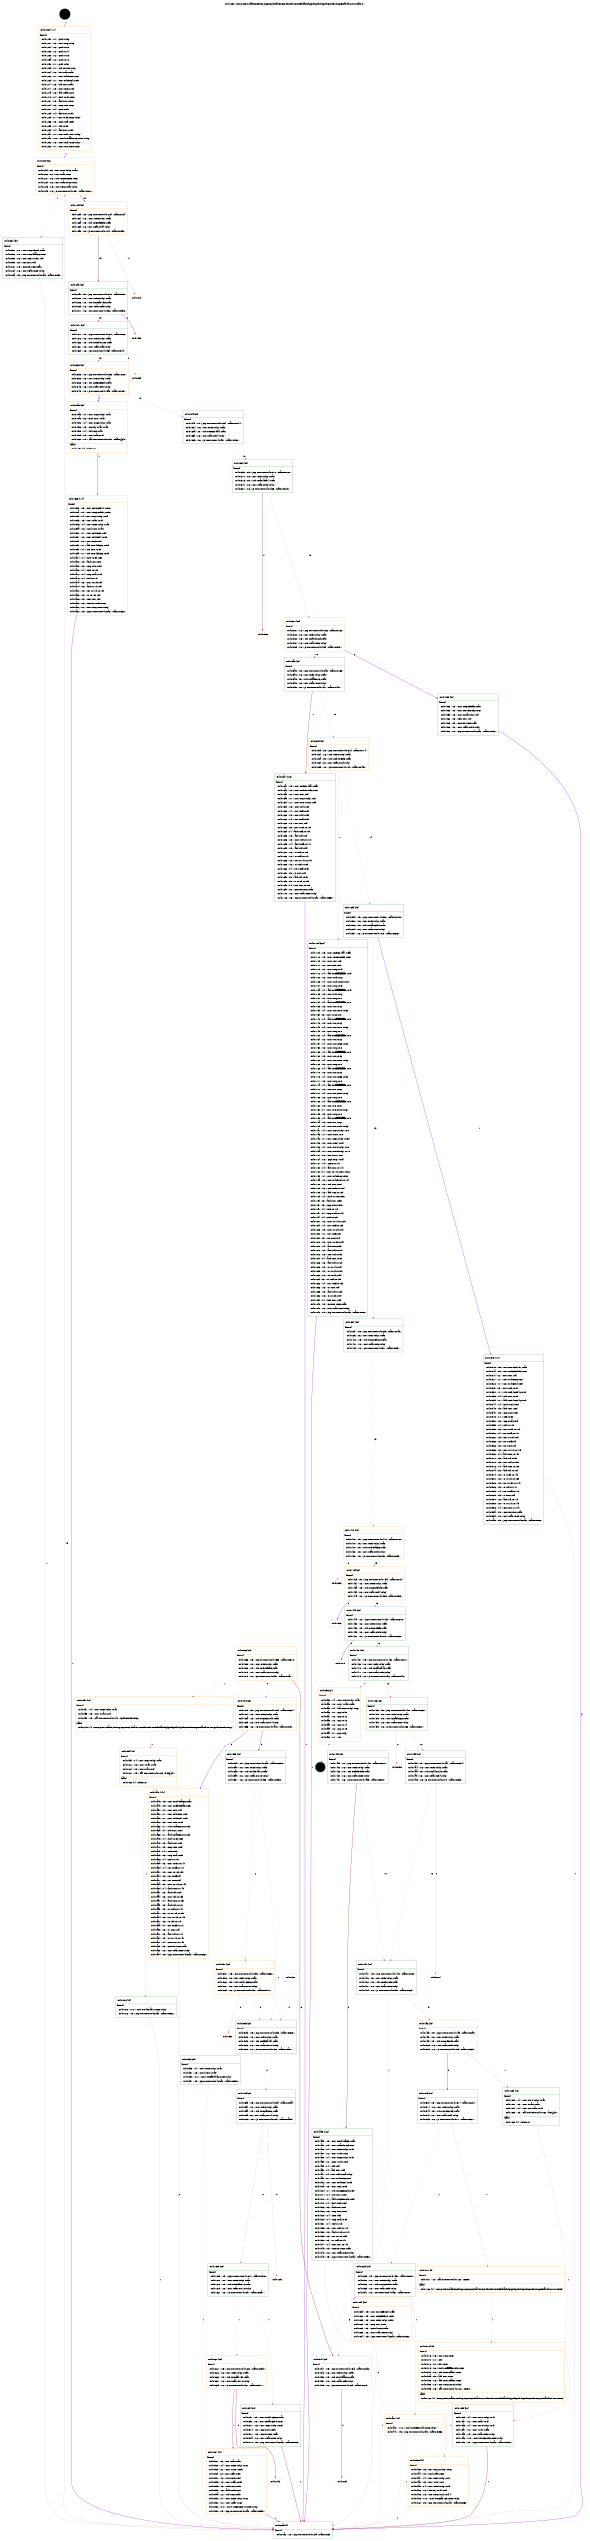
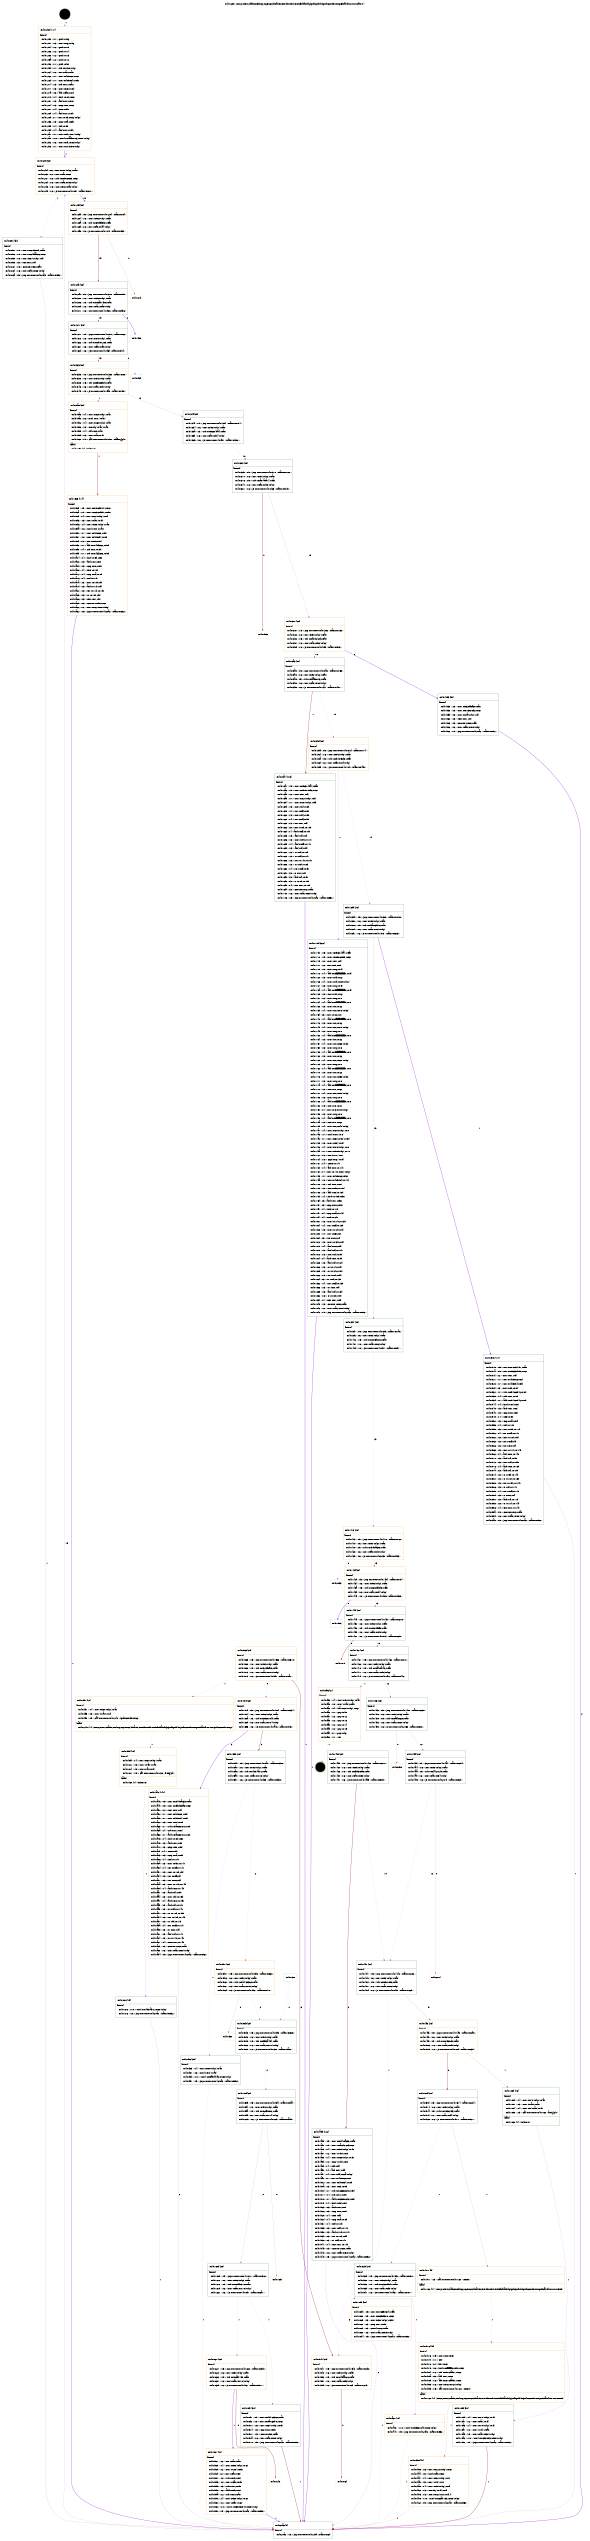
edge "0x401250 [111]" -> "0x4012bf [32]": style dotted -> bold
edge "0x401333 [28]" -> "0x4019a8 [29]": style bold -> dotted
edge "0x40159b [28]" -> "0x4015d3 [28]": now "0x40159b [28]" -> "0x401f83 [25]"
